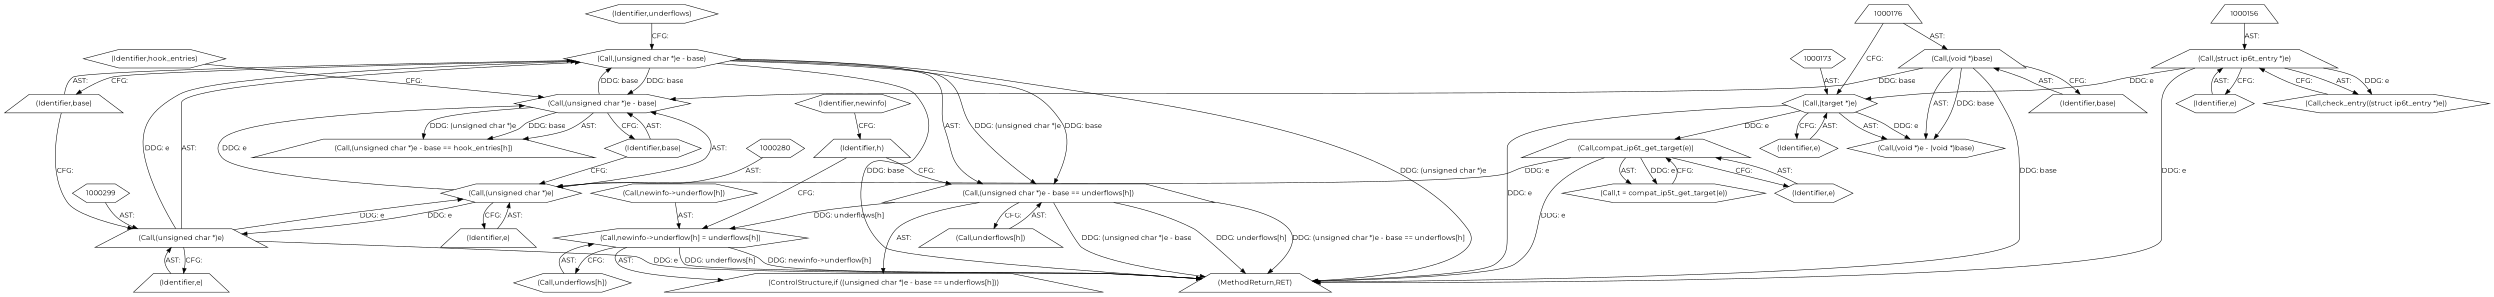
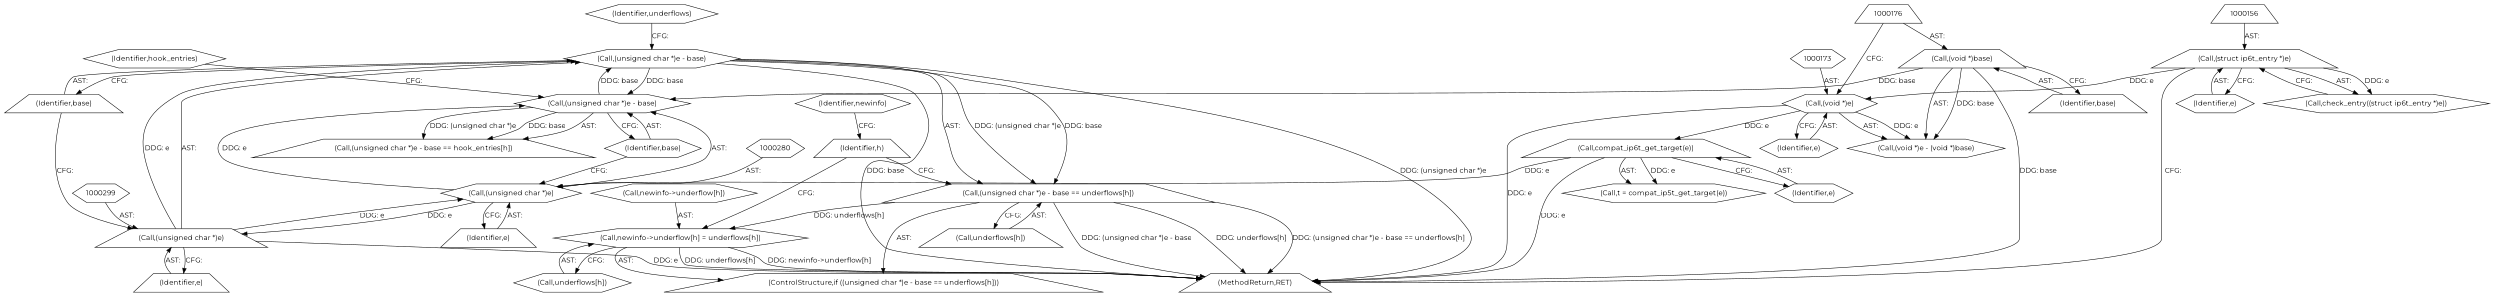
node "(Call,(target *)e)": label "(Call,(target *)e)" -> "(Call,(void *)e)"
edge "(Call,(struct ip6t_entry *)e)" -> "(MethodReturn,RET)": label "DDG: e" -> "CFG: "
edge "(Call,t = compat_ip5t_get_target(e))" -> "(Call,compat_ip6t_get_target(e))": removed, label "CFG:"
